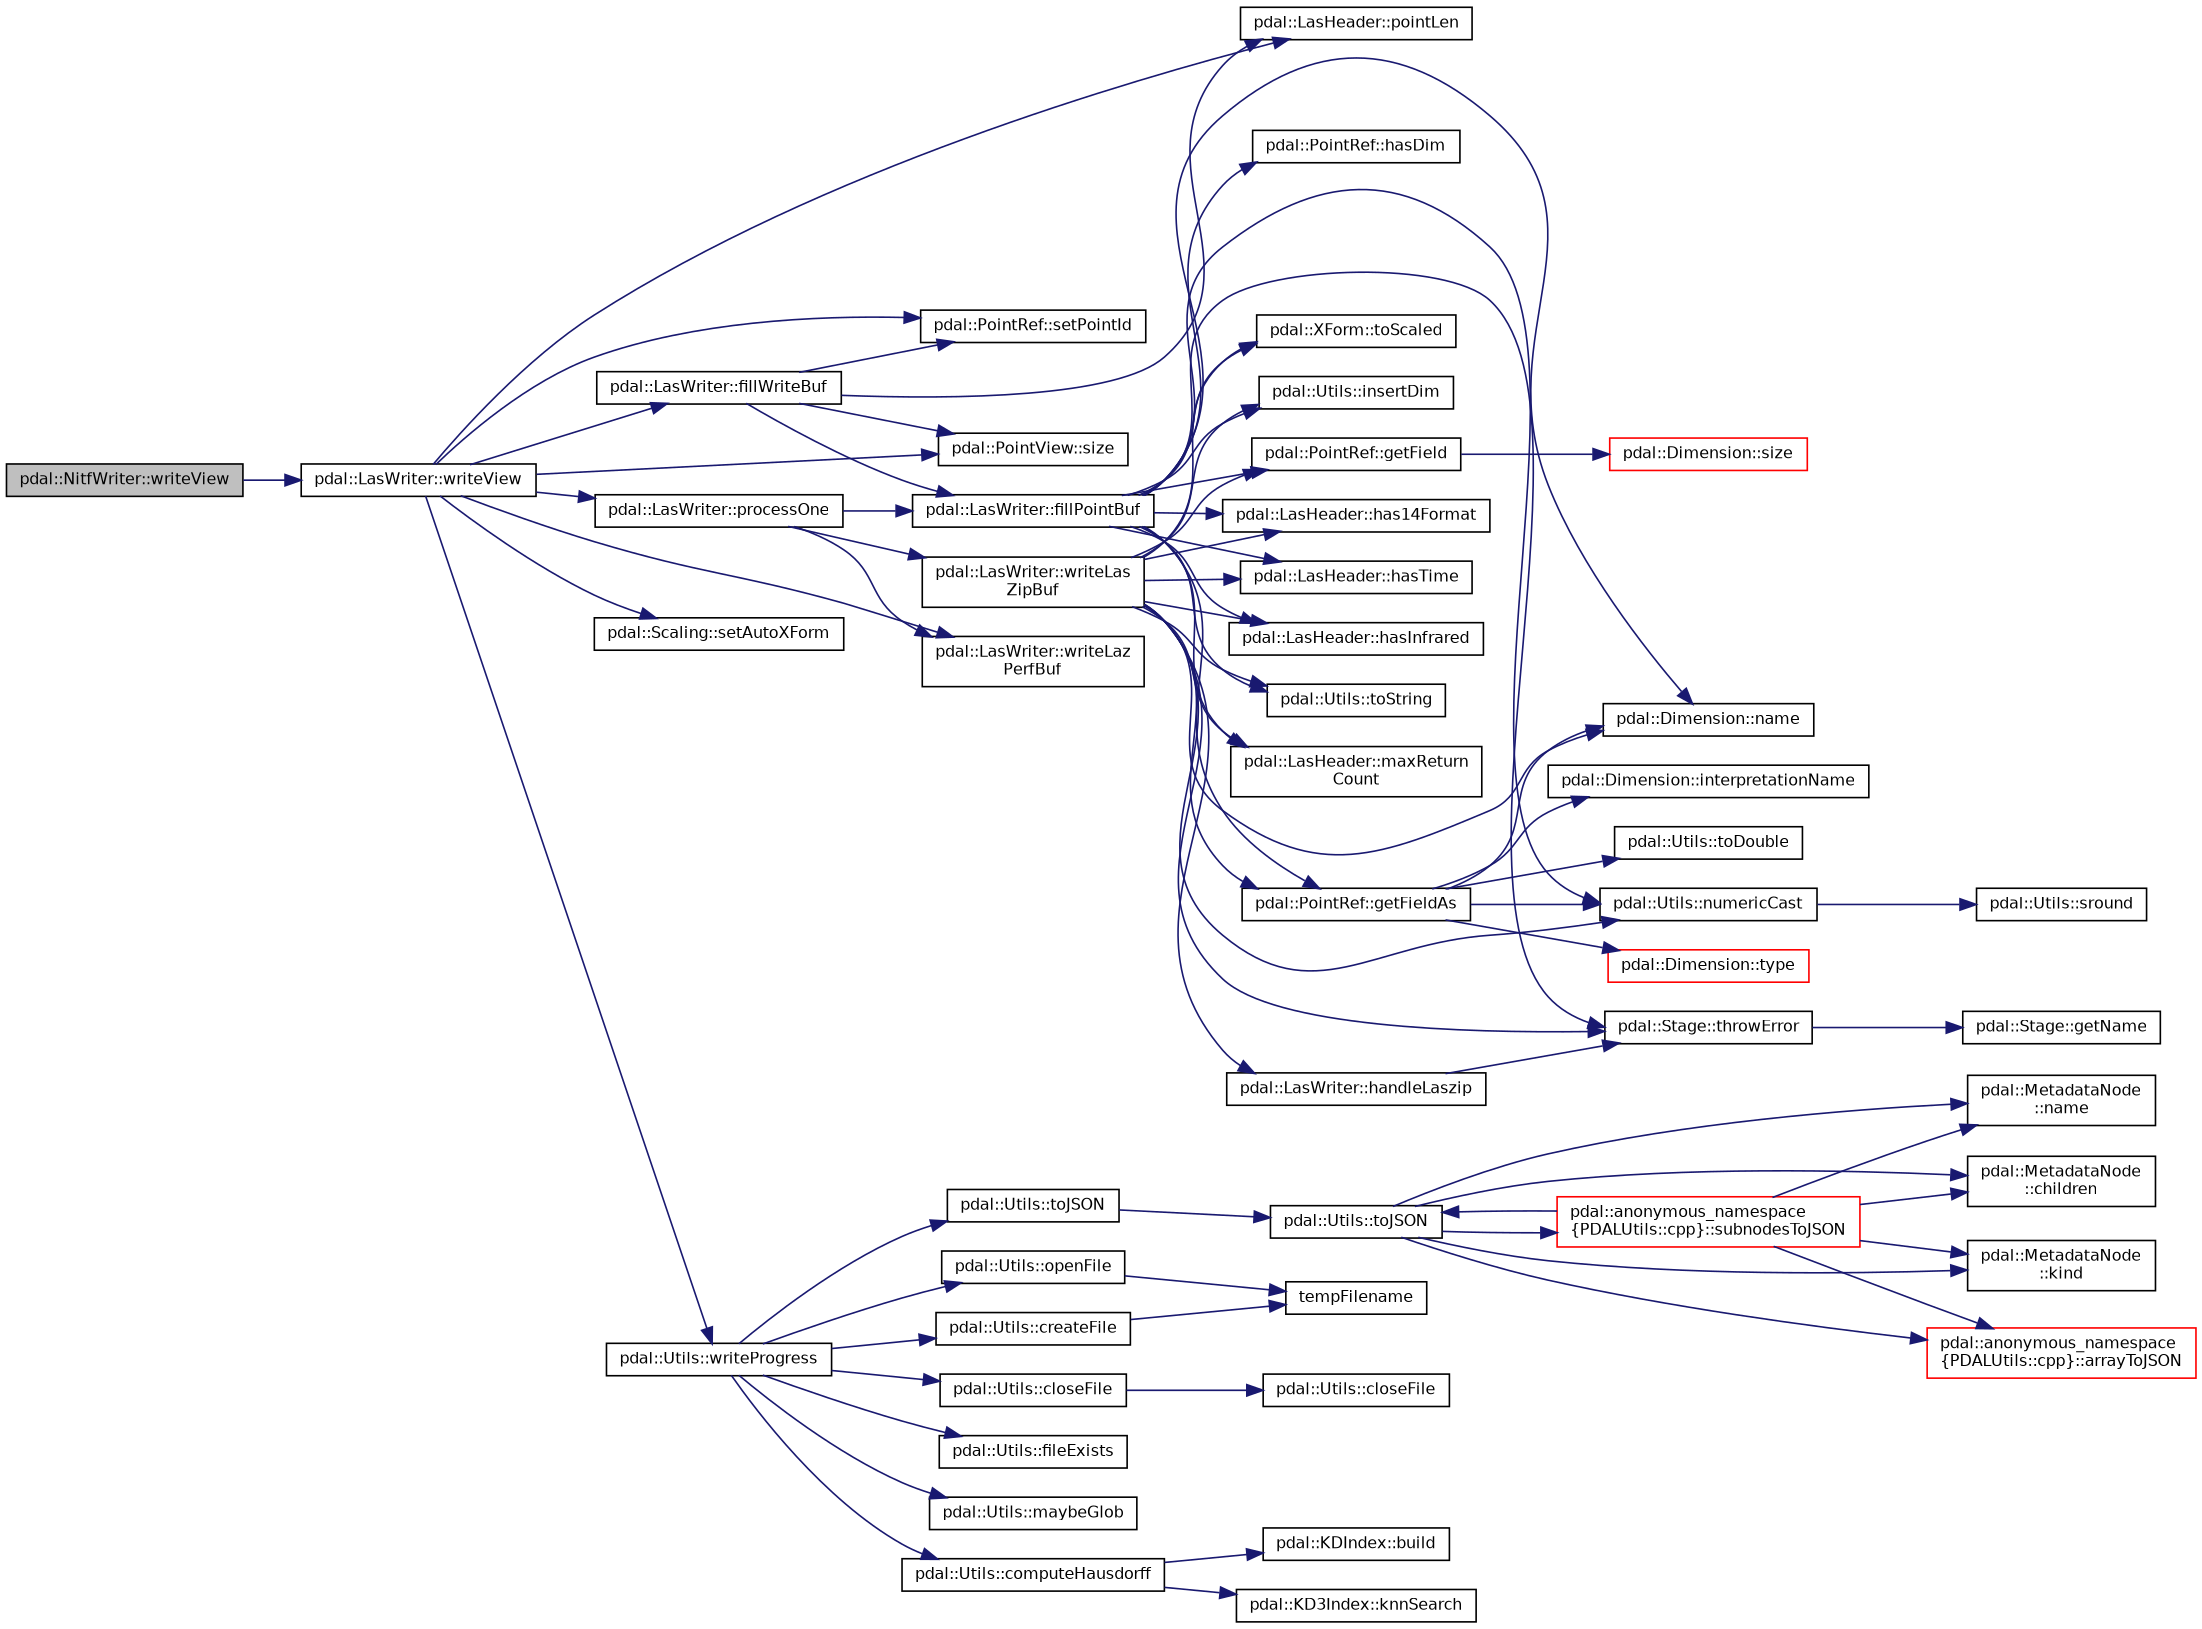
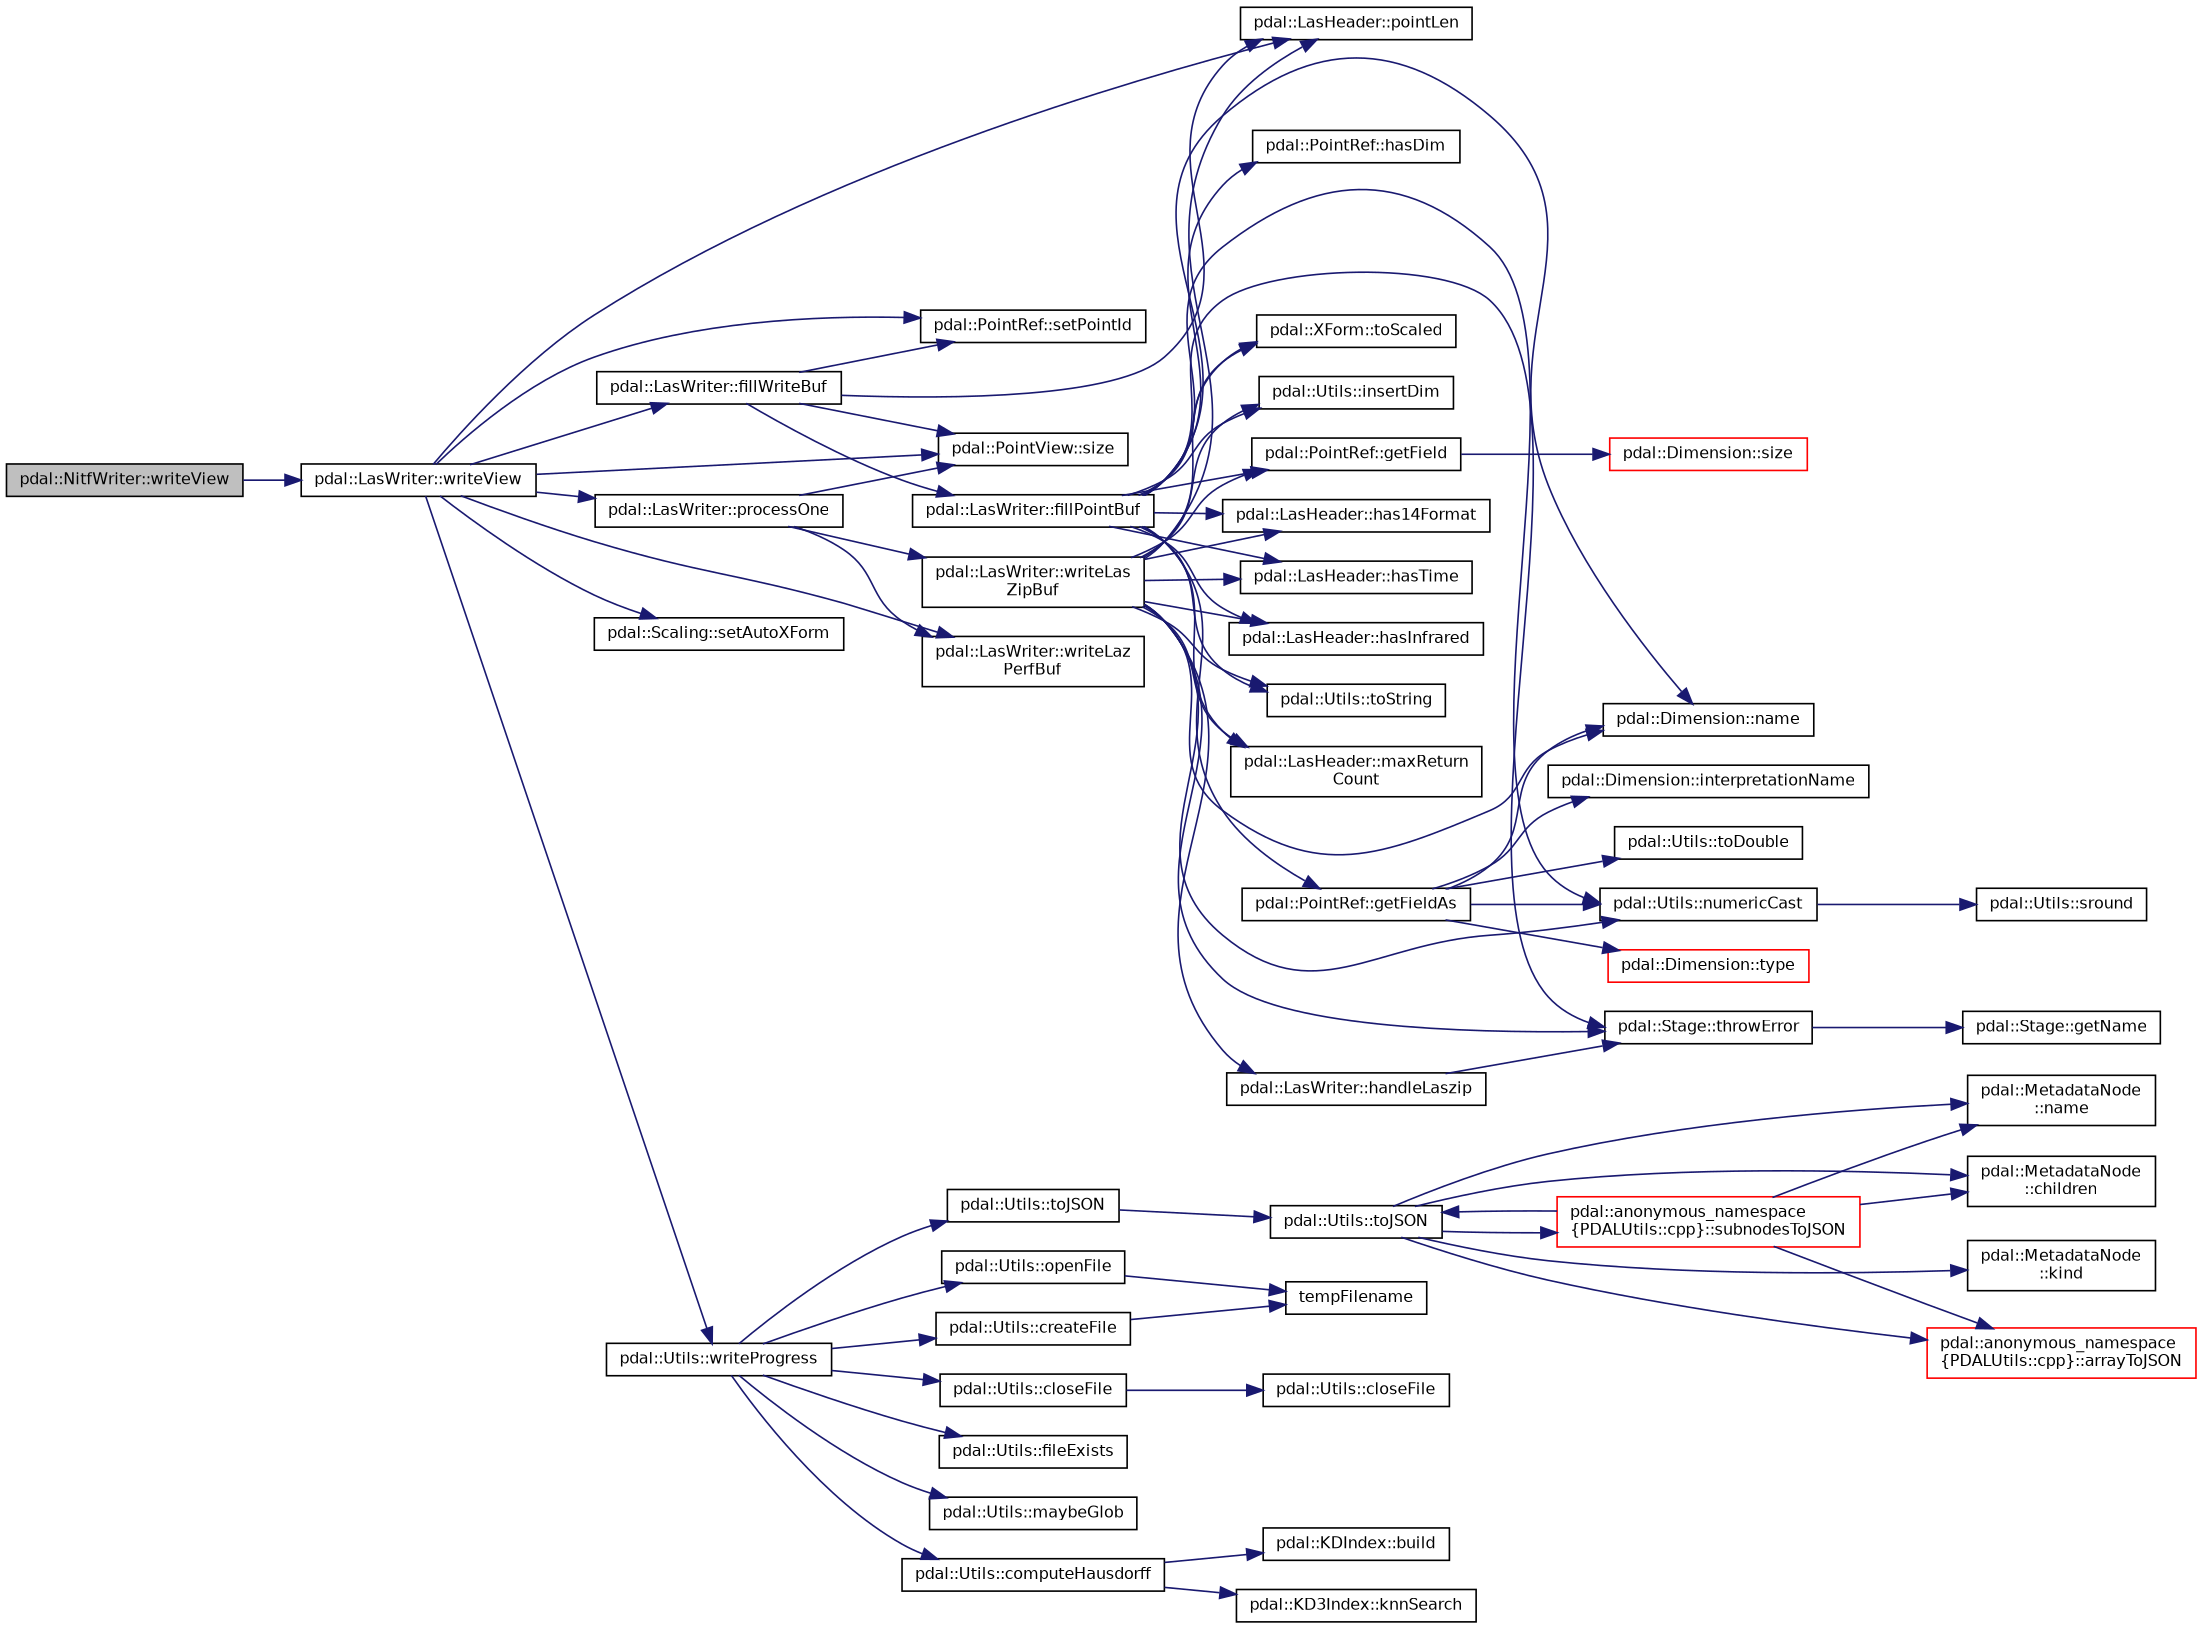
edge "pdal::LasWriter::processOne" -> "pdal::LasWriter::fillPointBuf": now "pdal::LasWriter::processOne" -> "pdal::PointView::size"
edge "pdal::LasWriter::writeLas ZipBuf" -> "pdal::PointRef::getFieldAs": now "pdal::LasWriter::writeLas ZipBuf" -> "pdal::LasHeader::pointLen"
edge "pdal::anonymous_namespace {PDALUtils::cpp}::subnodesToJSON" -> "pdal::MetadataNode ::kind": removed
